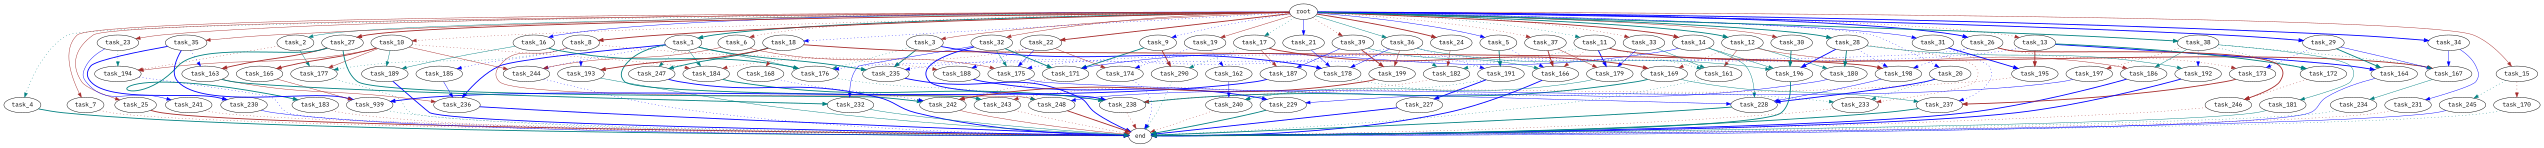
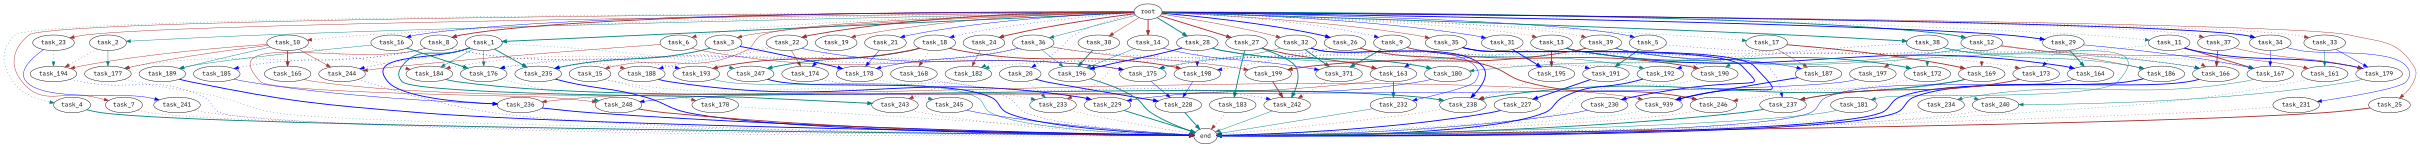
edge "task_11" -> "task_161": removed
edge "task_14" -> "task_228": removed
node "task_171": label "task_171" -> "task_371"
node "task_290": label "task_290" -> "task_190"
node "task_162": removed
edge "task_242" -> "end": color brown -> teal
